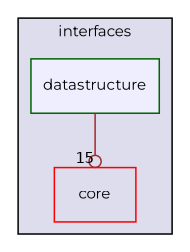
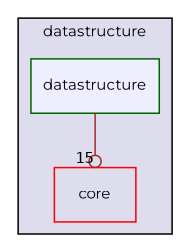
cluster "interfaces": label "interfaces" -> "datastructure"
